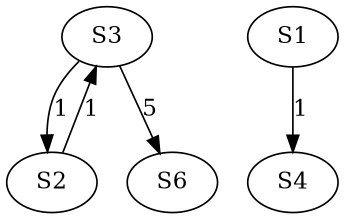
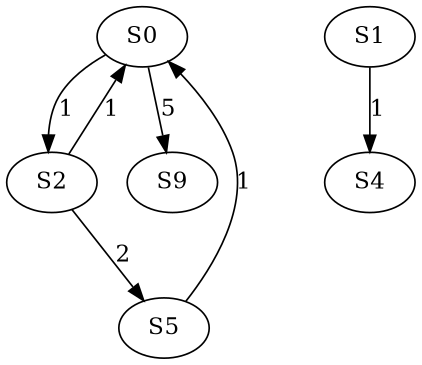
node "S3": label "S3" -> "S0"
node "S6": label "S6" -> "S9"
node "S5": added
